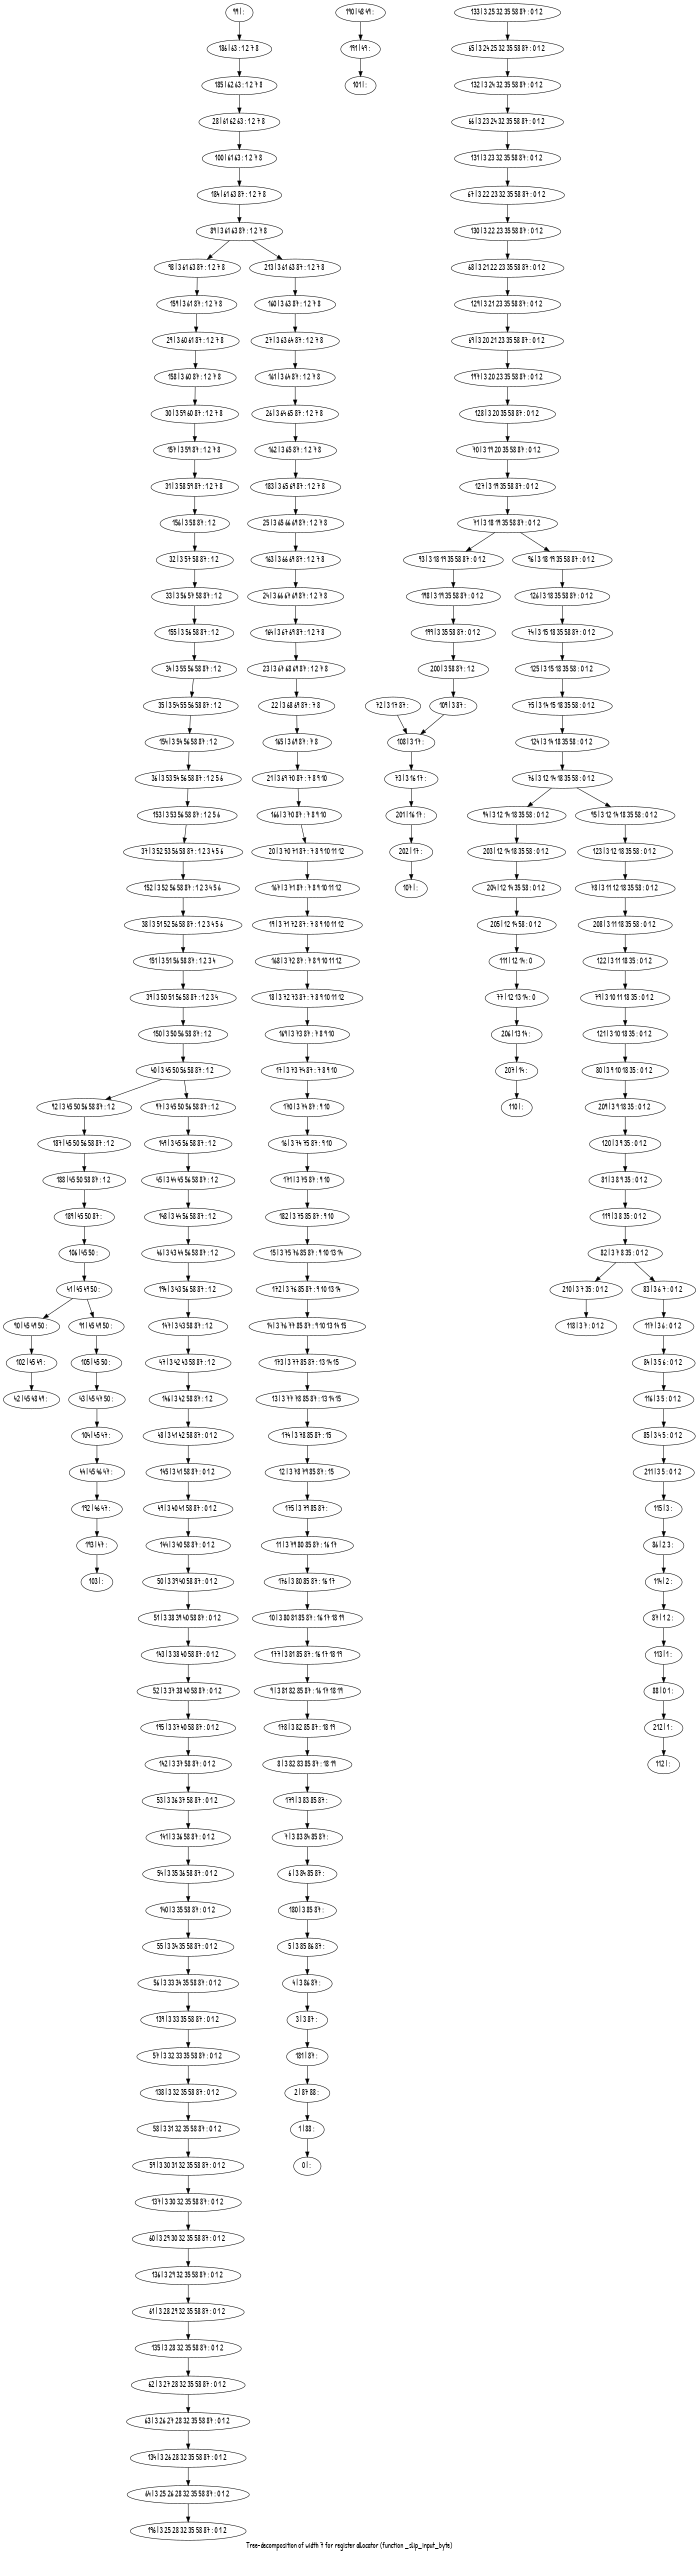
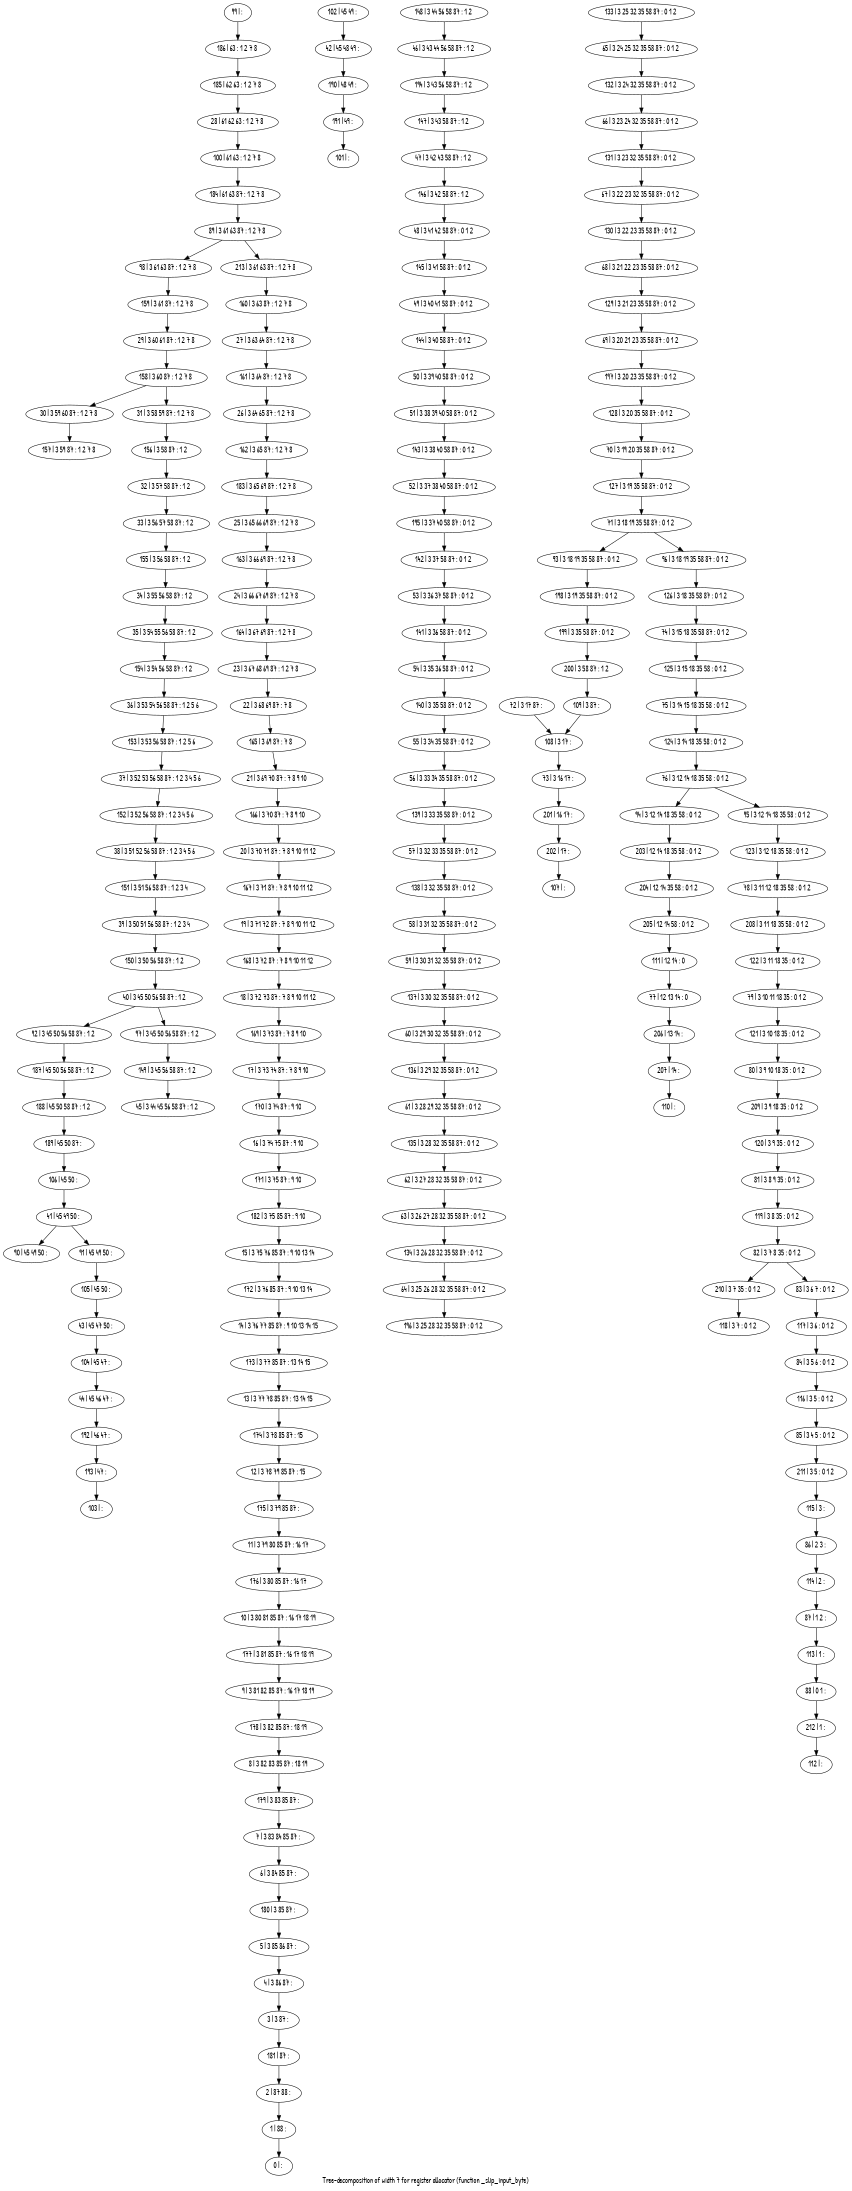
edge "42 | 45 48 49 :" -> "190 | 48 49 :": added
edge "157 | 3 59 87 : 1 2 7 8" -> "31 | 3 58 59 87 : 1 2 7 8": now "158 | 3 60 87 : 1 2 7 8" -> "31 | 3 58 59 87 : 1 2 7 8"
edge "45 | 3 44 45 56 58 87 : 1 2" -> "148 | 3 44 56 58 87 : 1 2": removed
edge "90 | 45 49 50 :" -> "102 | 45 49 :": removed
